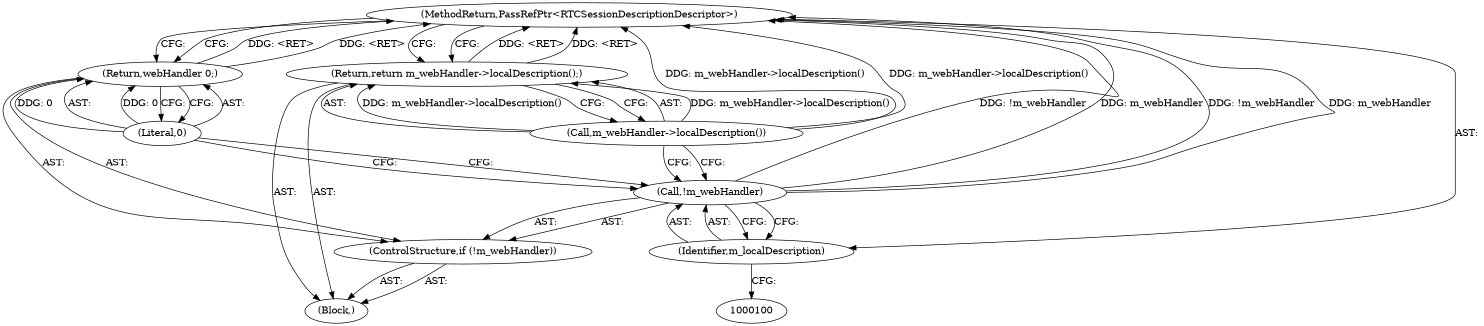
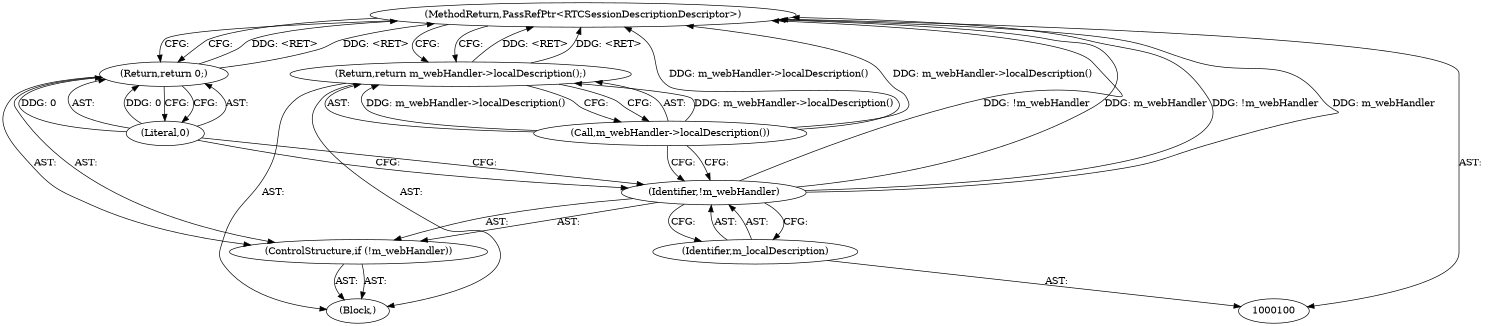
node "(Return,webHandler 0;)": label "(Return,webHandler 0;)" -> "(Return,return 0;)"
edge "(MethodReturn,PassRefPtr<RTCSessionDescriptionDescriptor>)" -> "(Identifier,m_localDescription)": now "(MethodReturn,PassRefPtr<RTCSessionDescriptionDescriptor>)" -> "1000100"
node "(Call,!m_webHandler)": label "(Call,!m_webHandler)" -> "(Identifier,!m_webHandler)"
edge "(Identifier,m_localDescription)" -> "1000100": label "CFG: " -> "AST: "
